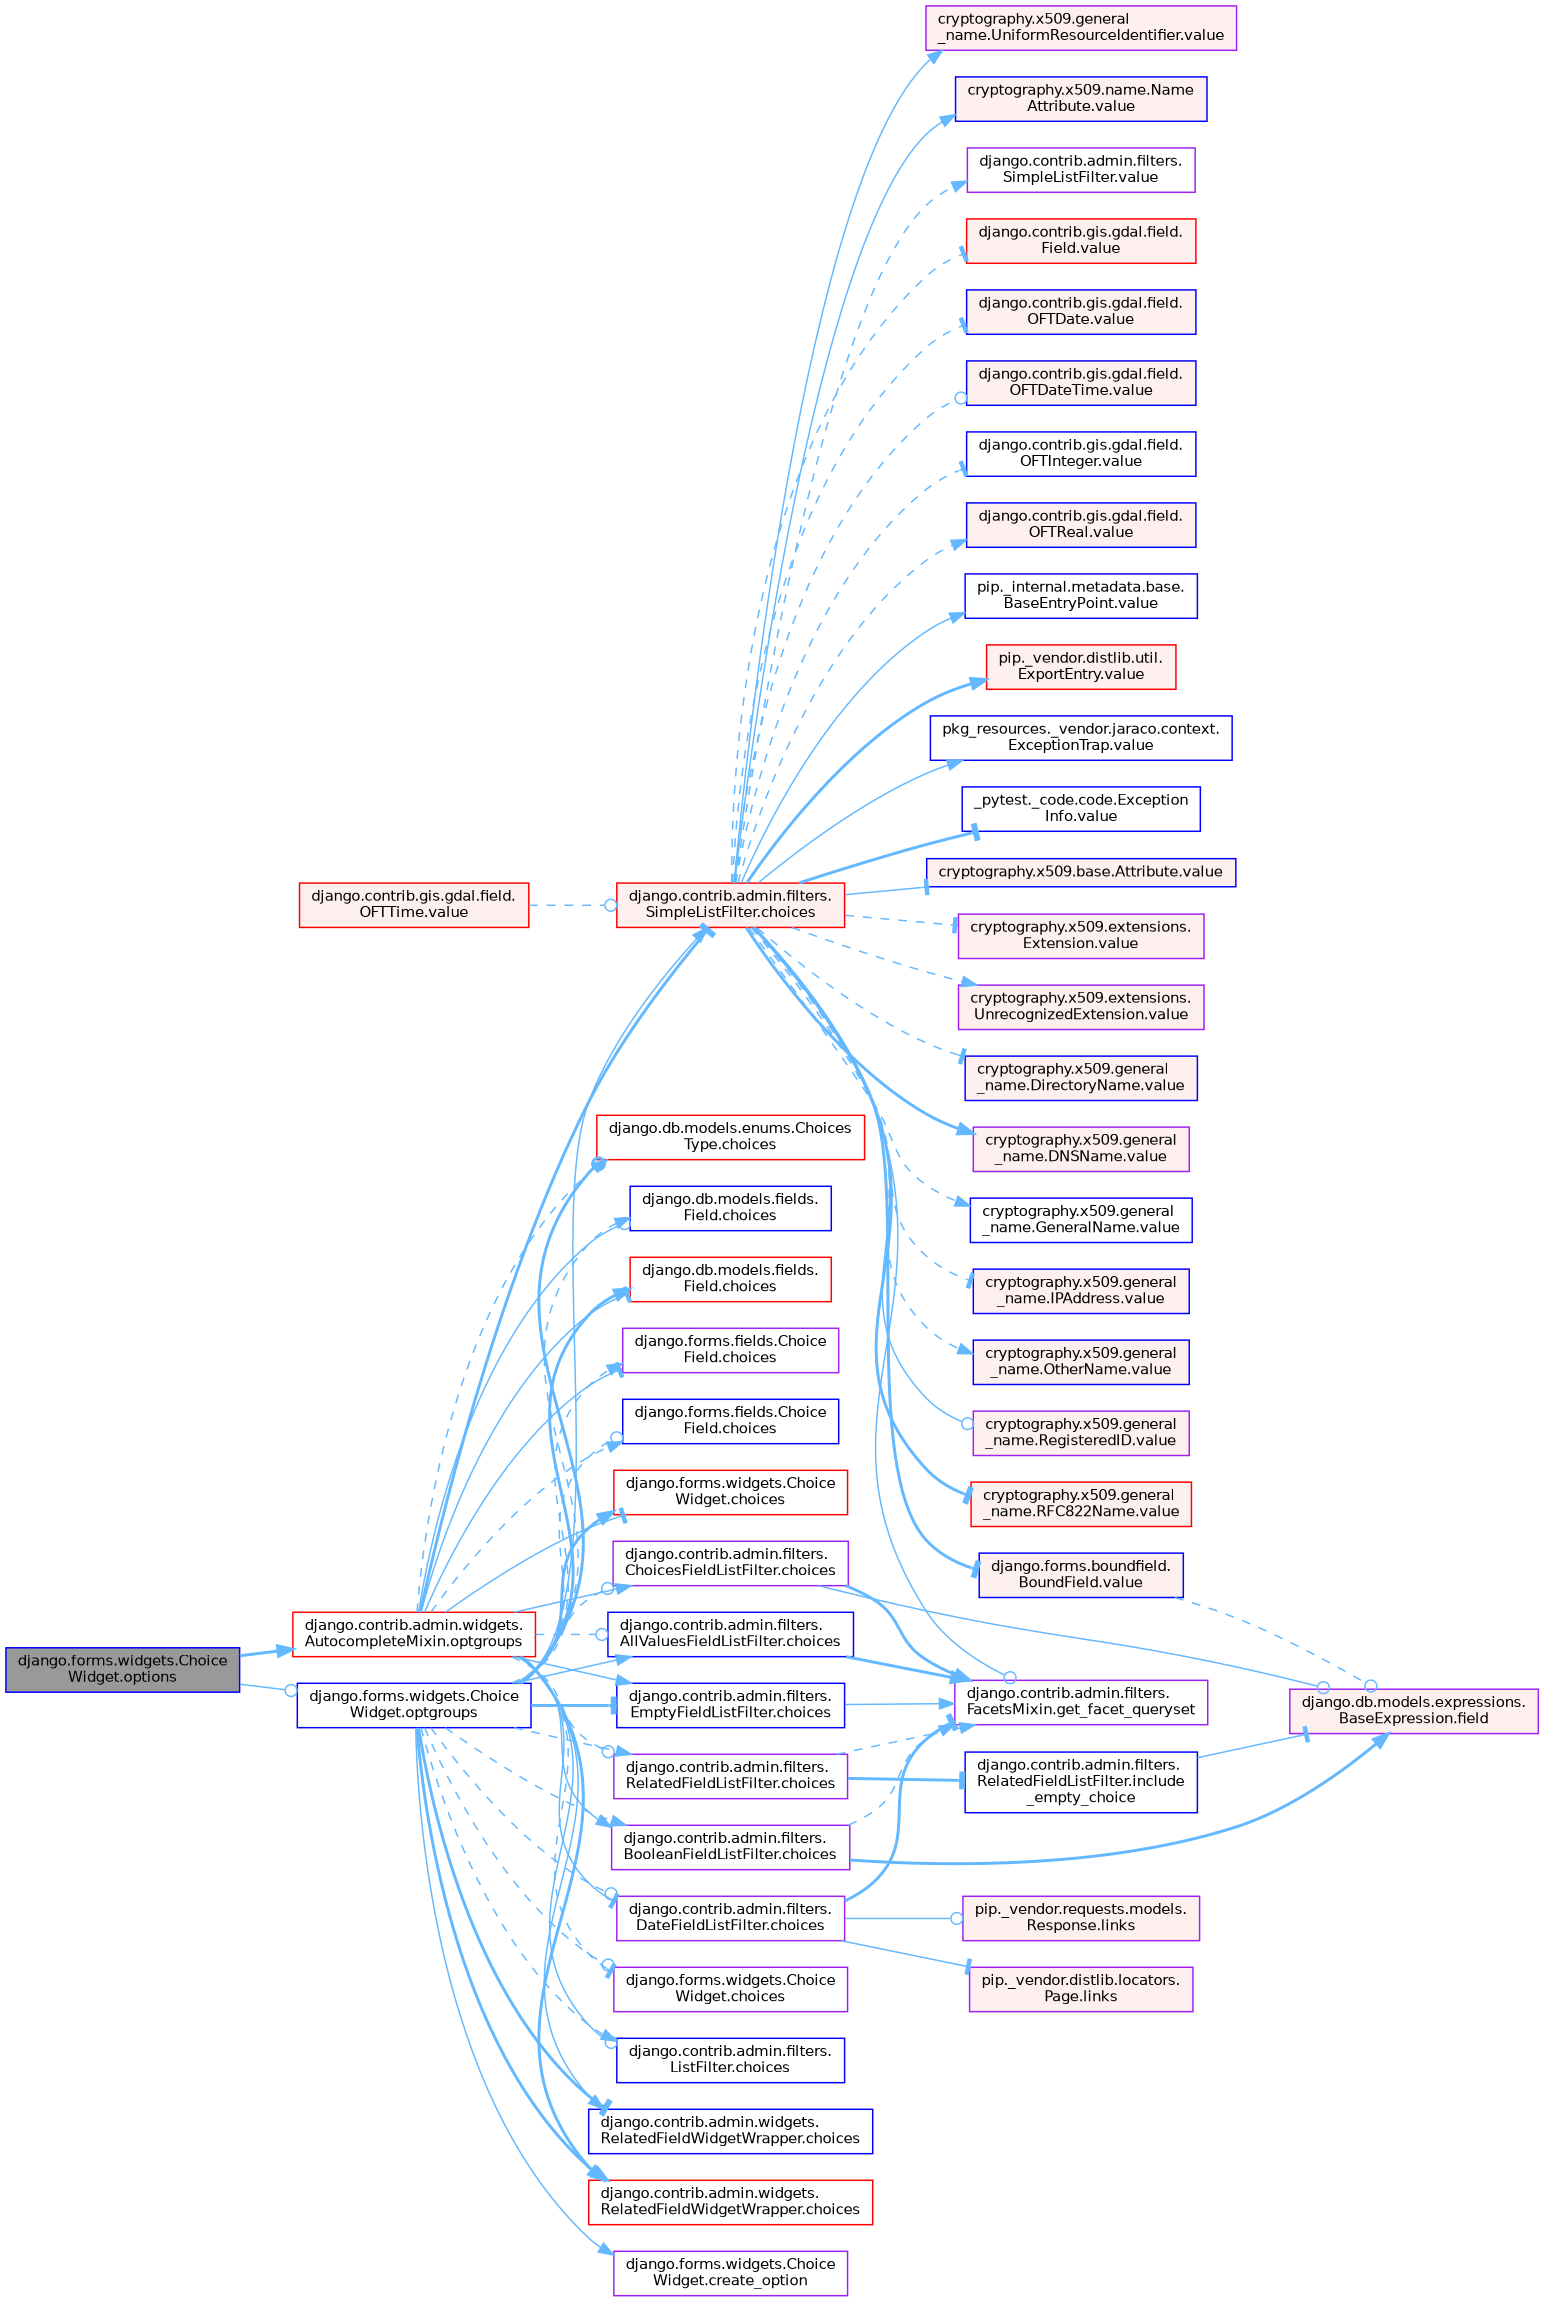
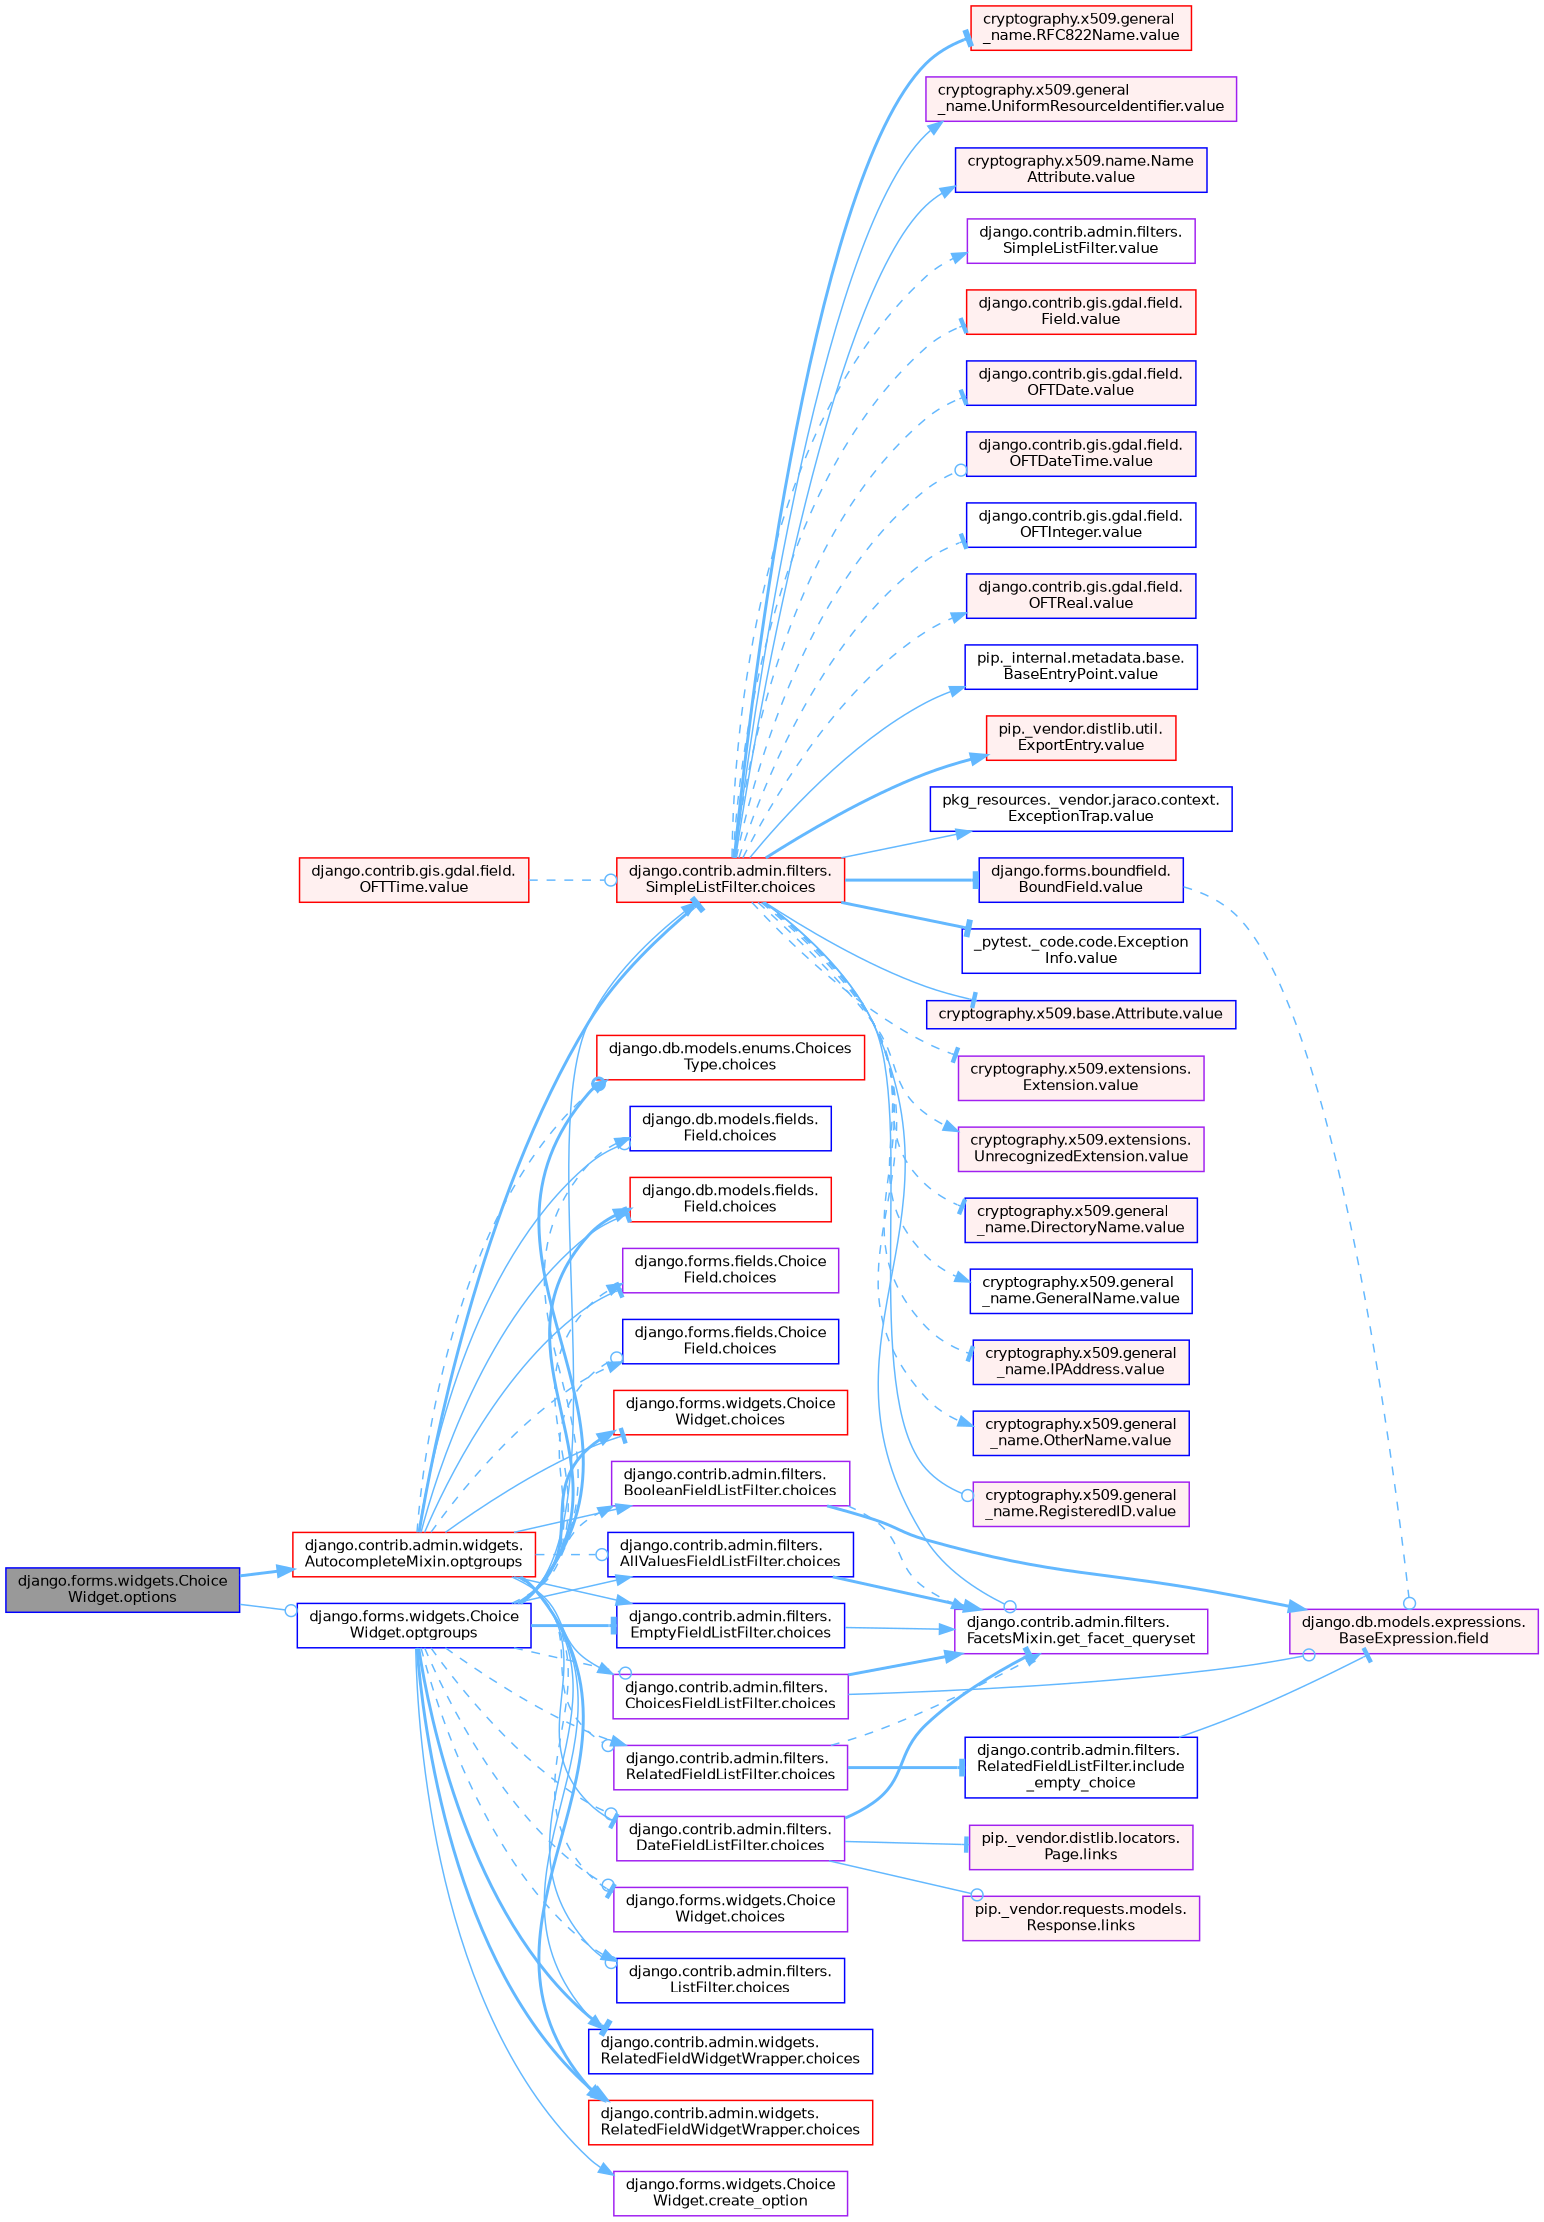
node "cryptography.x509.general _name.DNSName.value": removed
